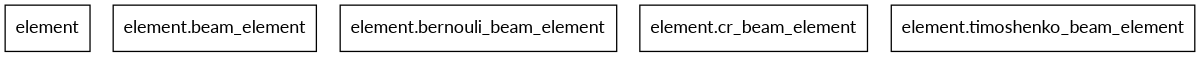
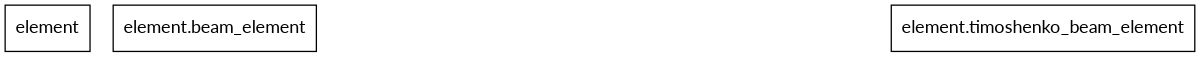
node "element.bernouli_beam_element": removed
node "element.cr_beam_element": removed
